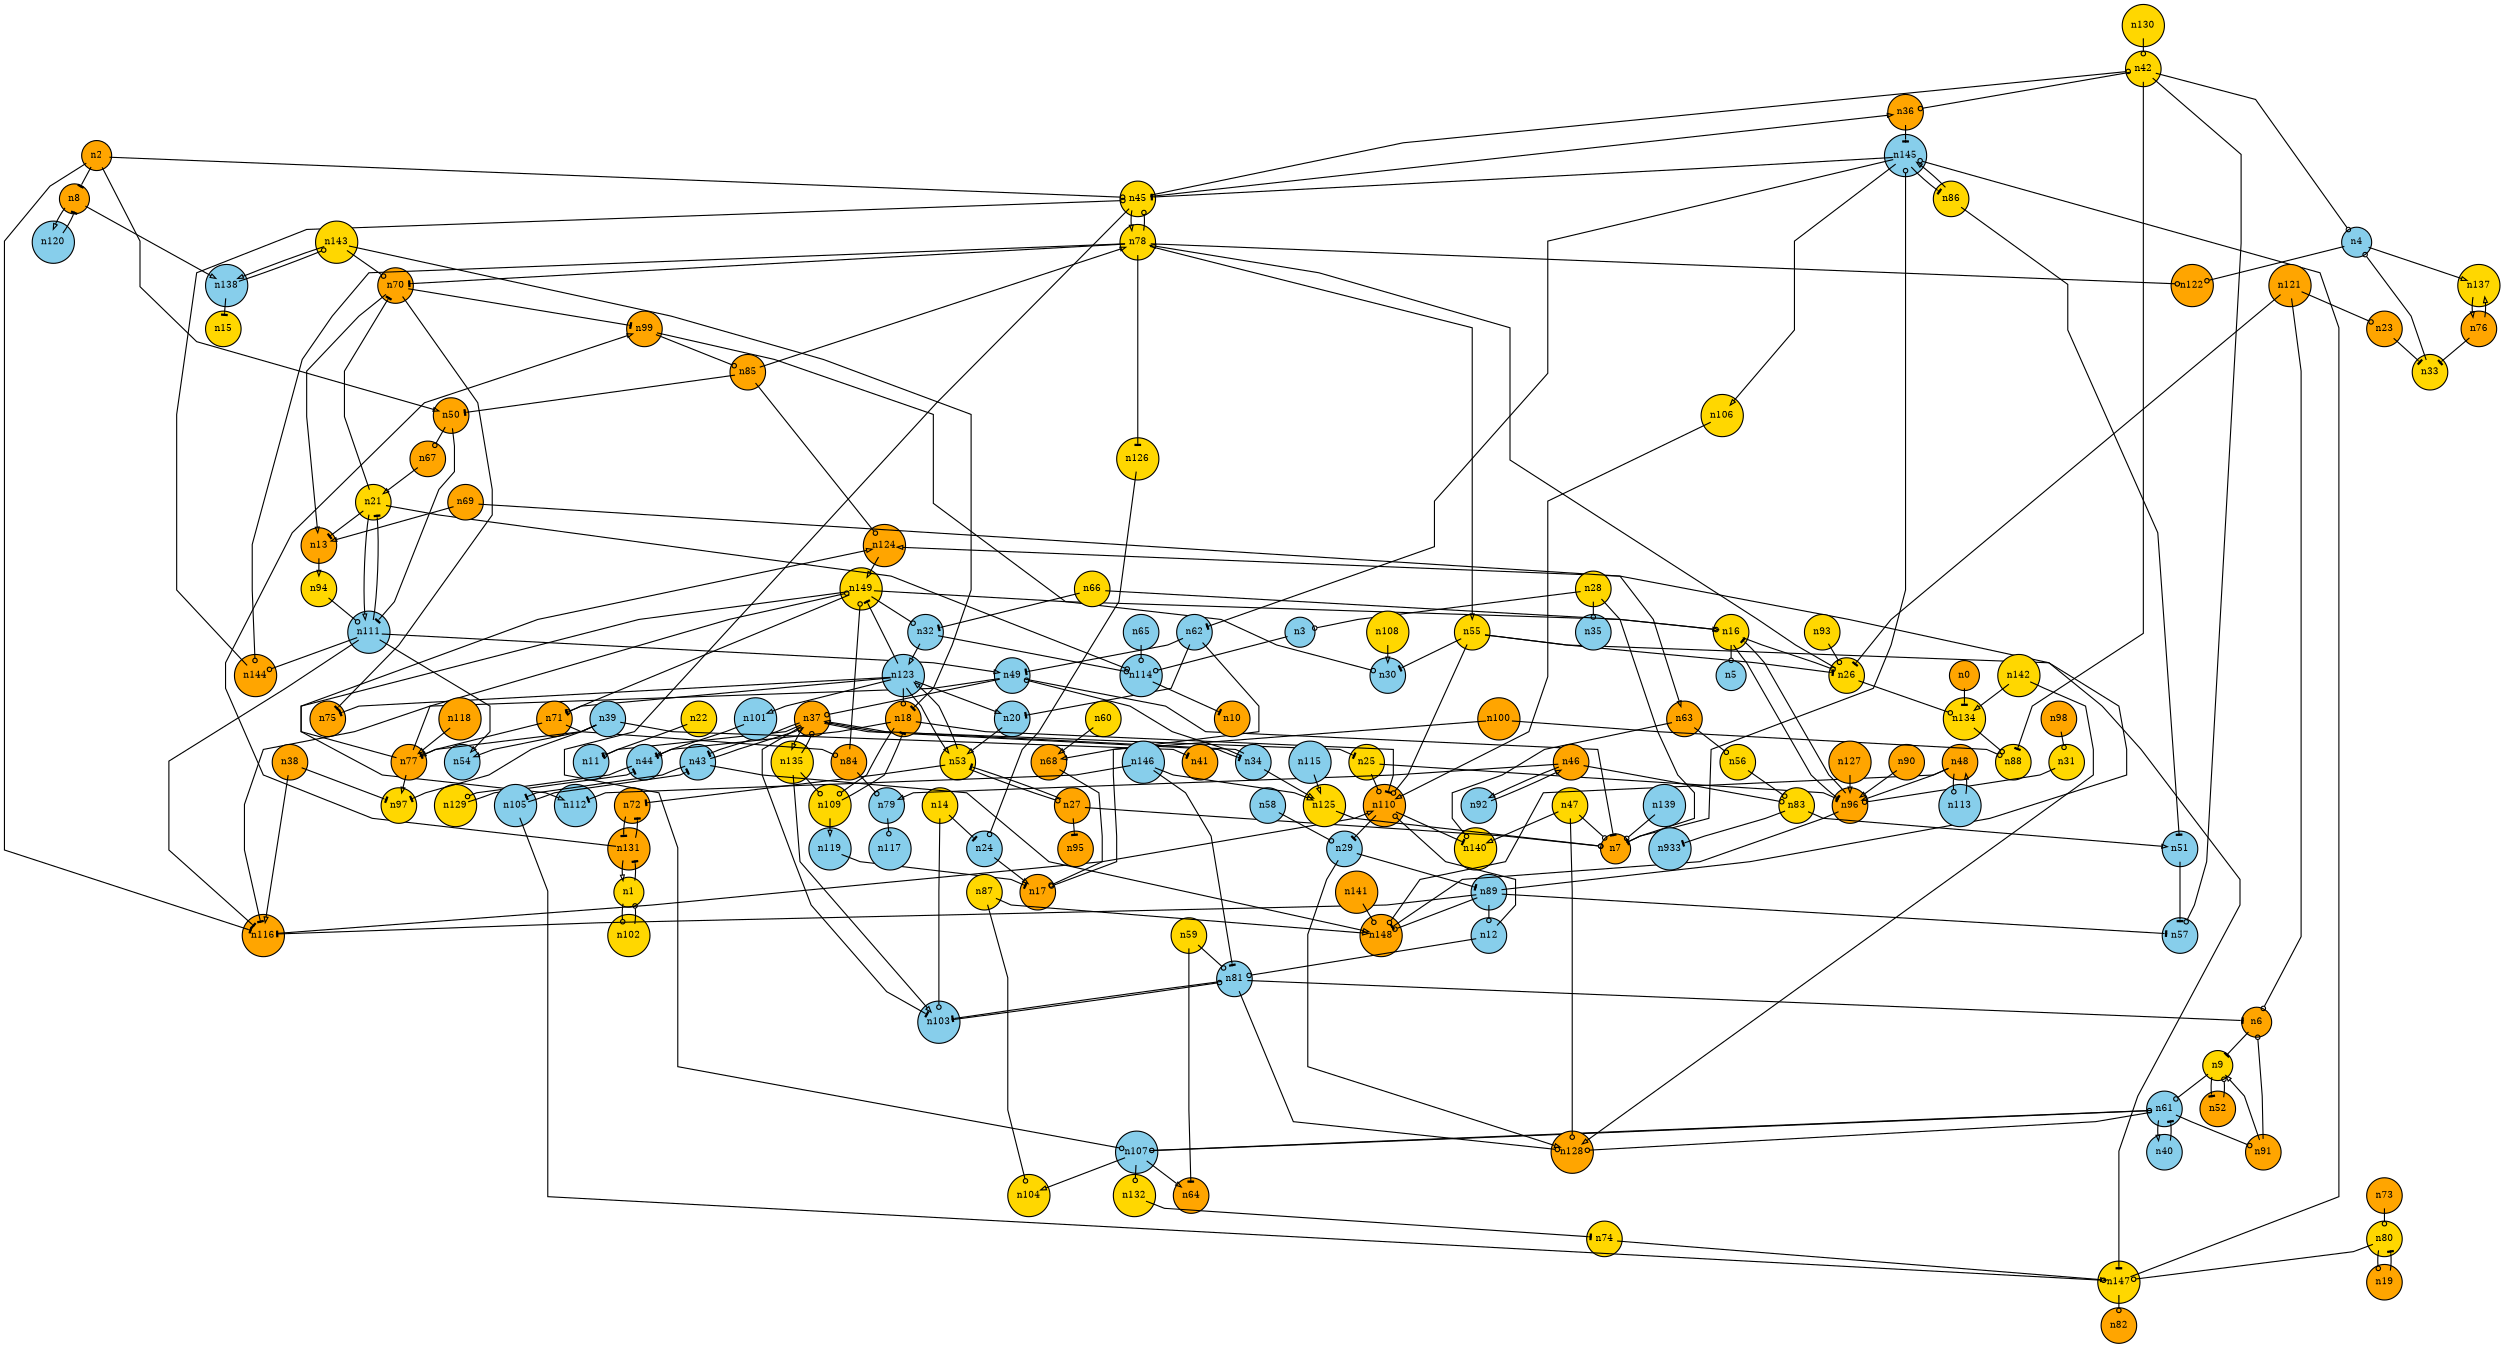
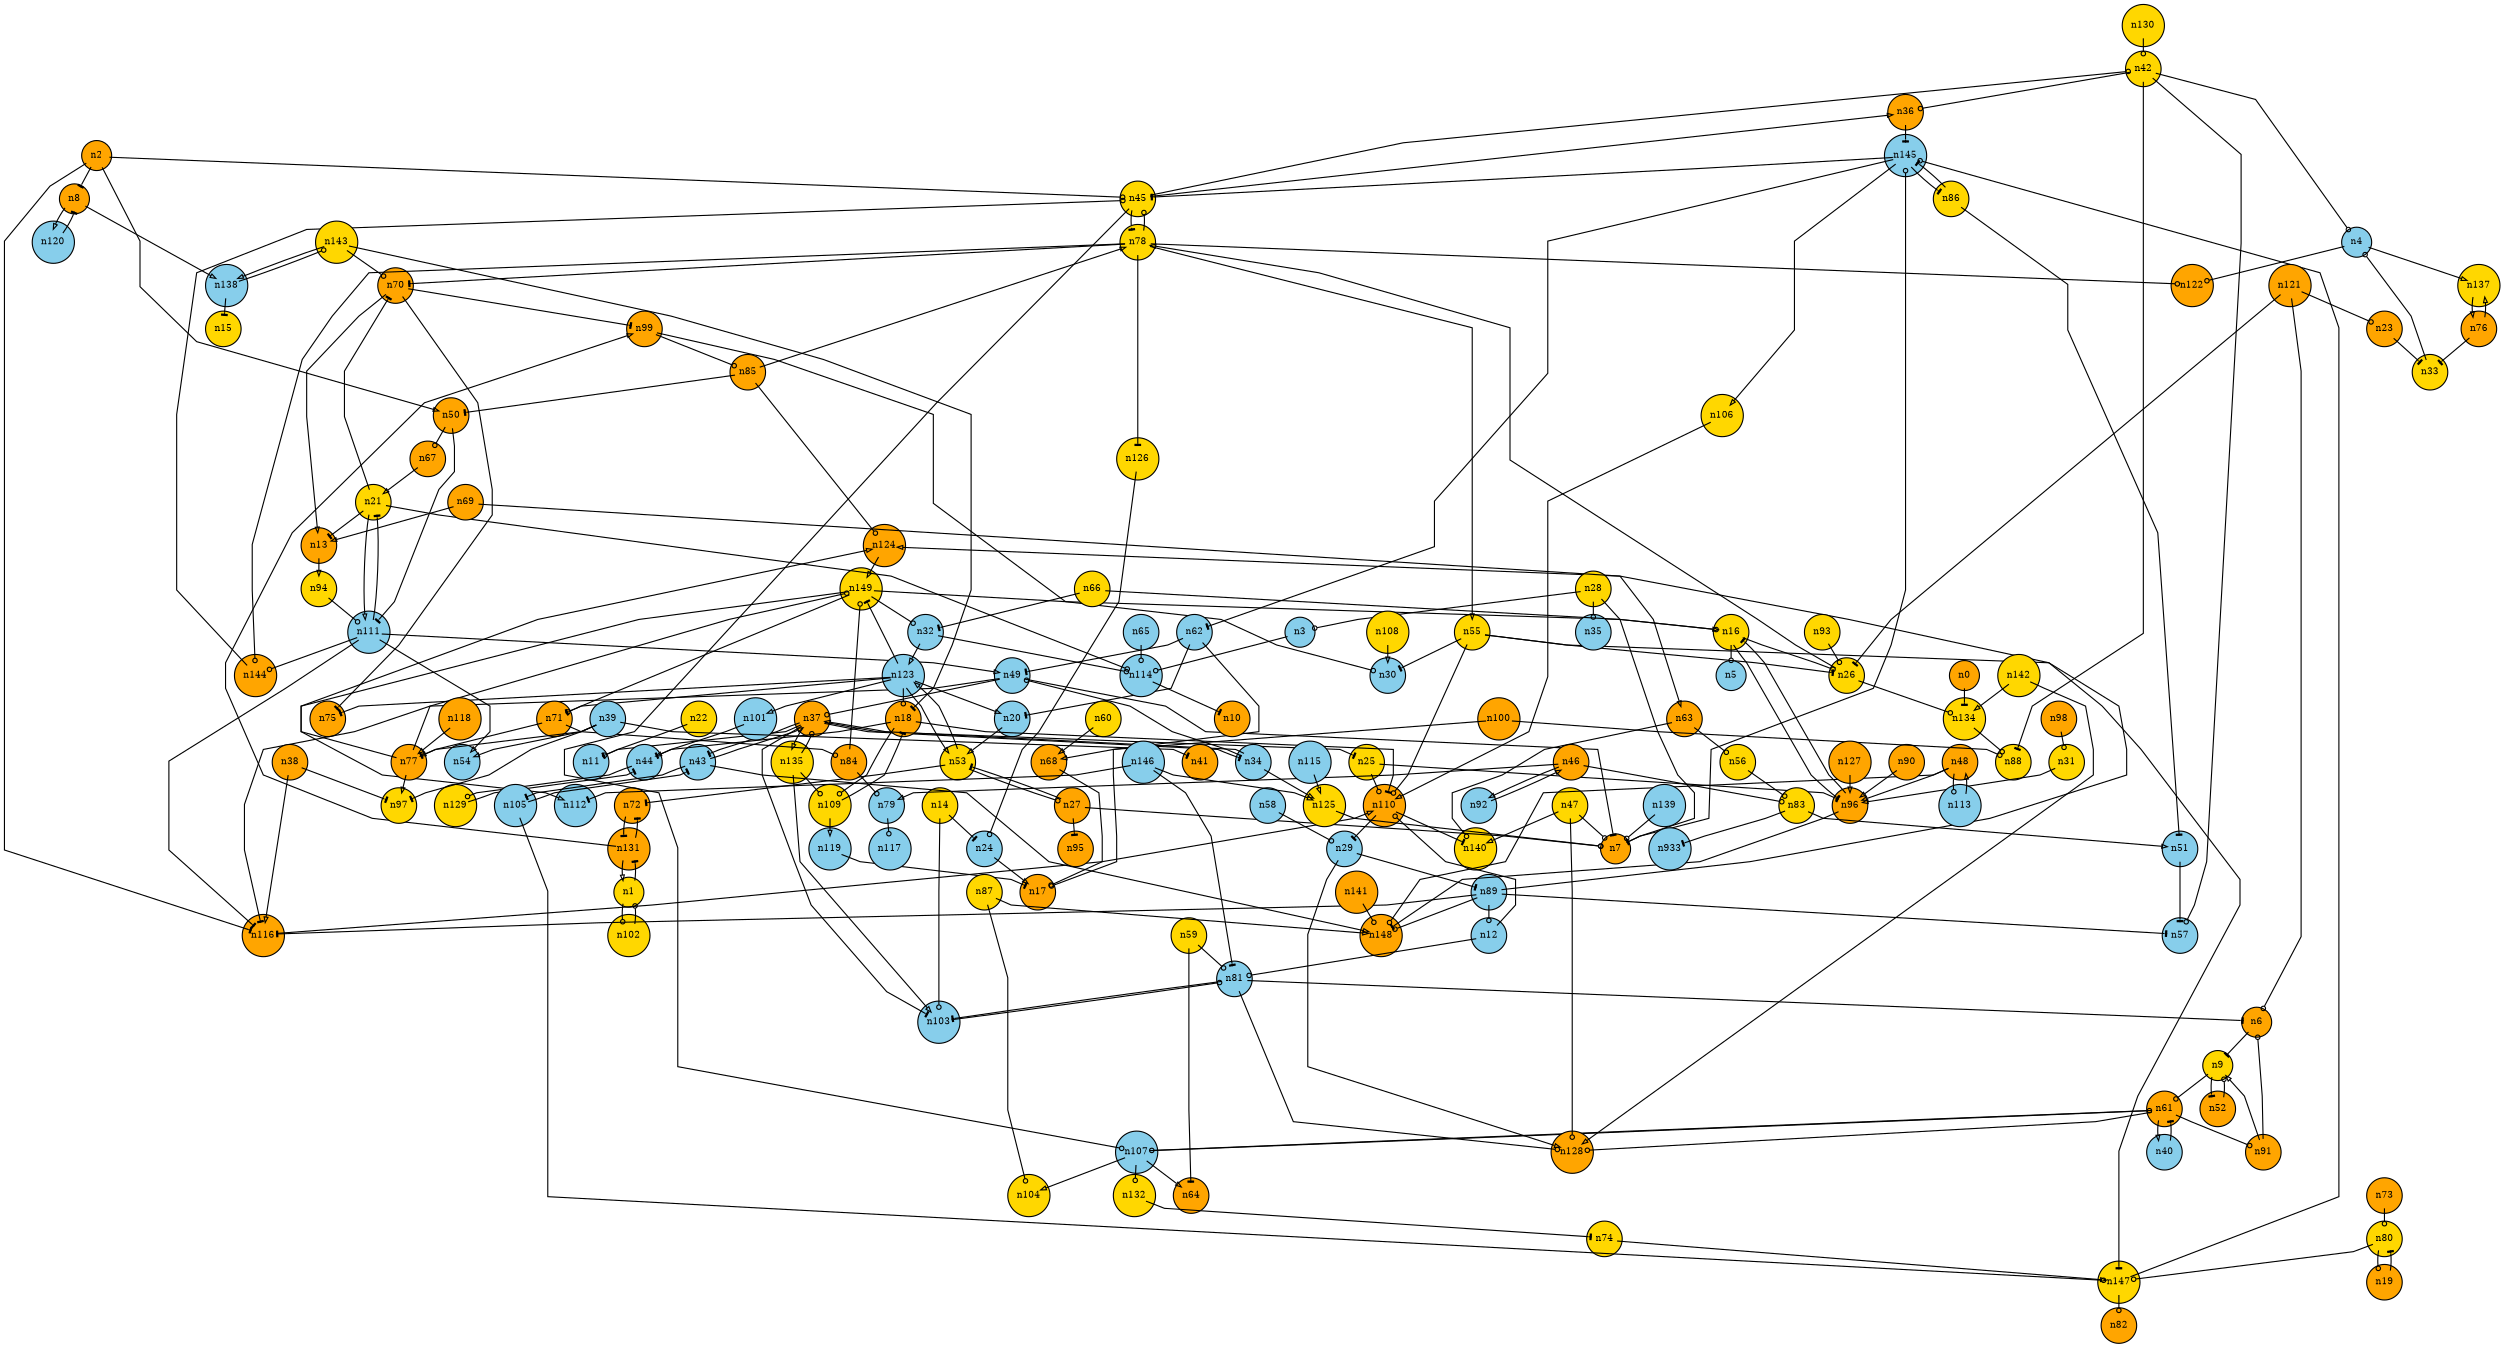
edge "n86" -> "n145": arrowhead onormal -> tee
edge "n45" -> "n78": arrowhead onormal -> tee
edge "n31" -> "n96": arrowhead odot -> onormal
node "n61": fillcolor skyblue -> orange
